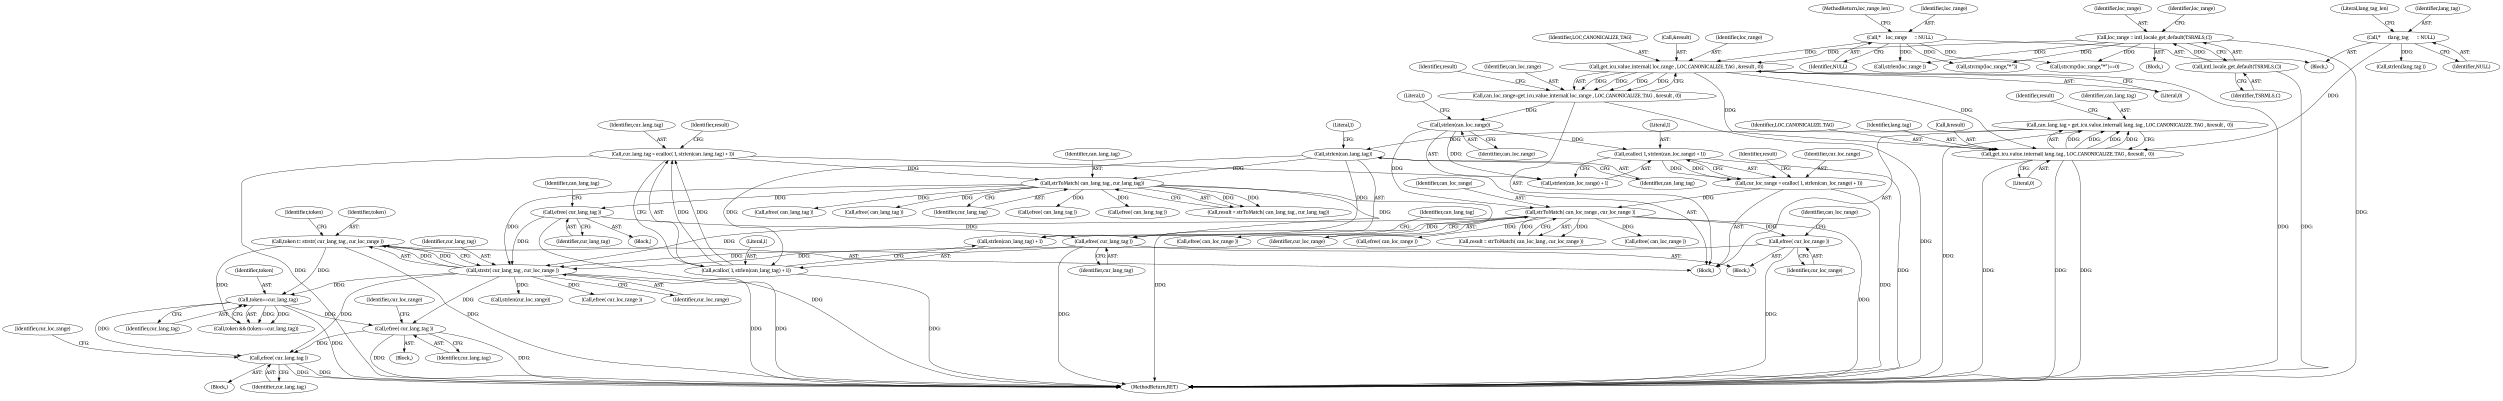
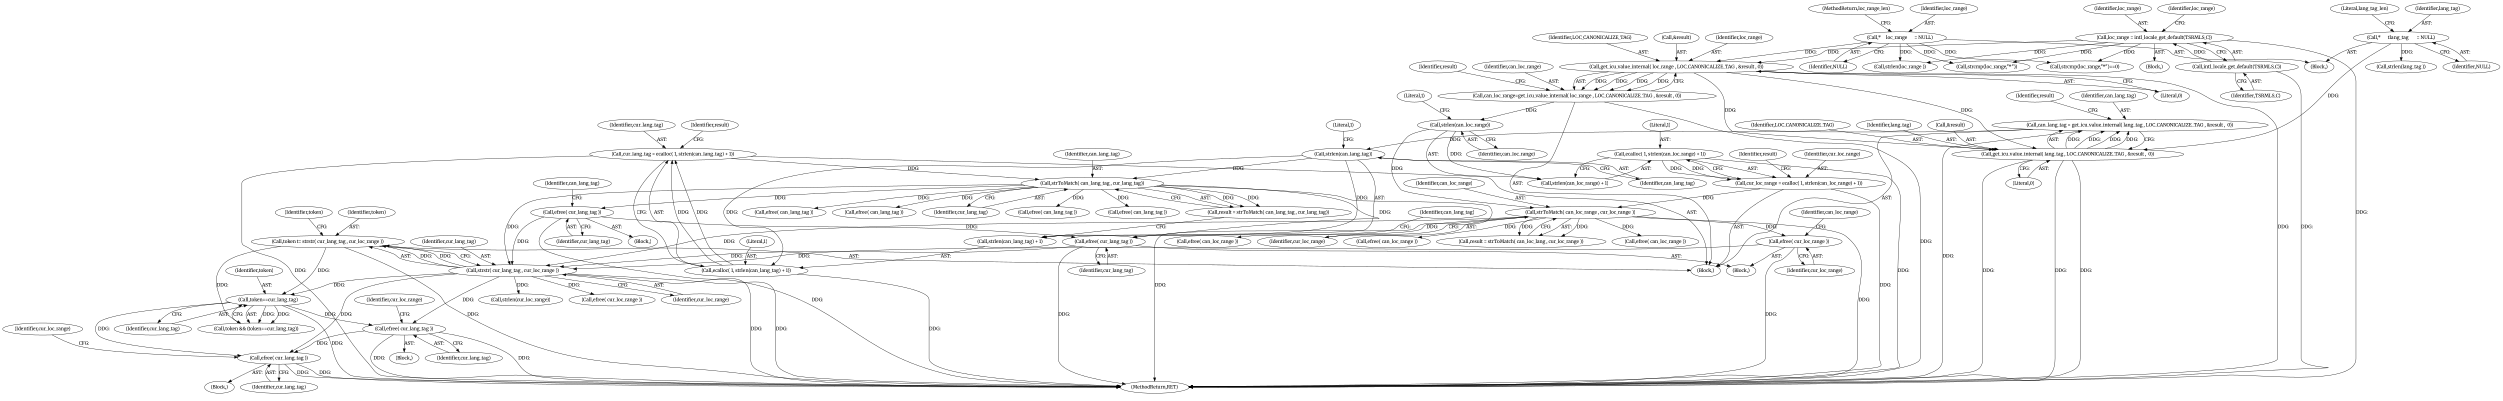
edge "(Call,strlen(can_loc_range))" -> "(Call,ecalloc( 1, strlen(can_loc_range) + 1))": removed, label "DDG:"
edge "(Call,ecalloc( 1, strlen(can_lang_tag) + 1))" -> "(Call,strlen(can_lang_tag) + 1)": now "(Call,result = strToMatch( can_lang_tag , cur_lang_tag))" -> "(Call,strlen(can_lang_tag) + 1)"
